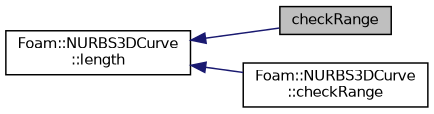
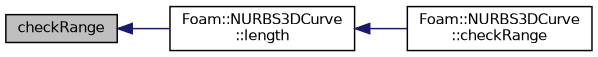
edge "checkRange" -> "Foam::NURBS3DCurve ::length": reversed
